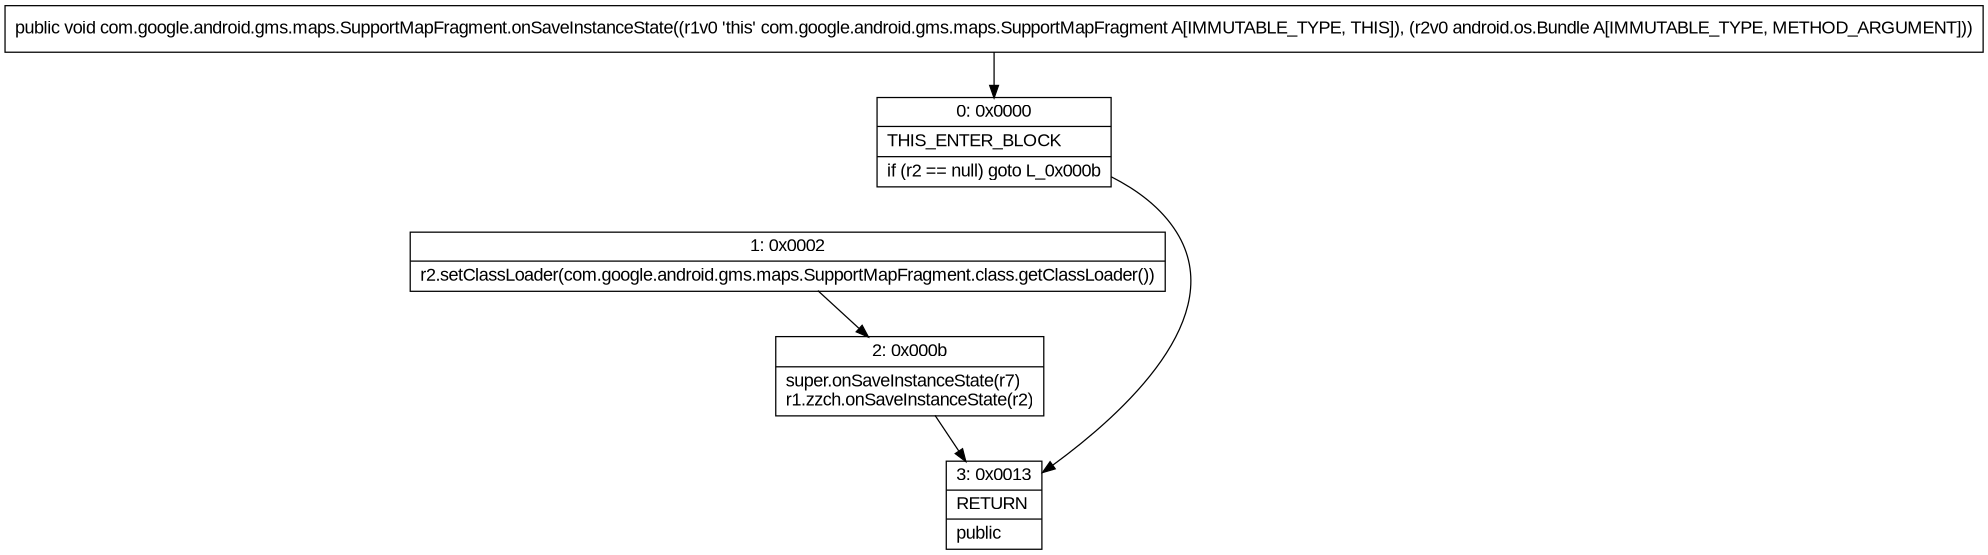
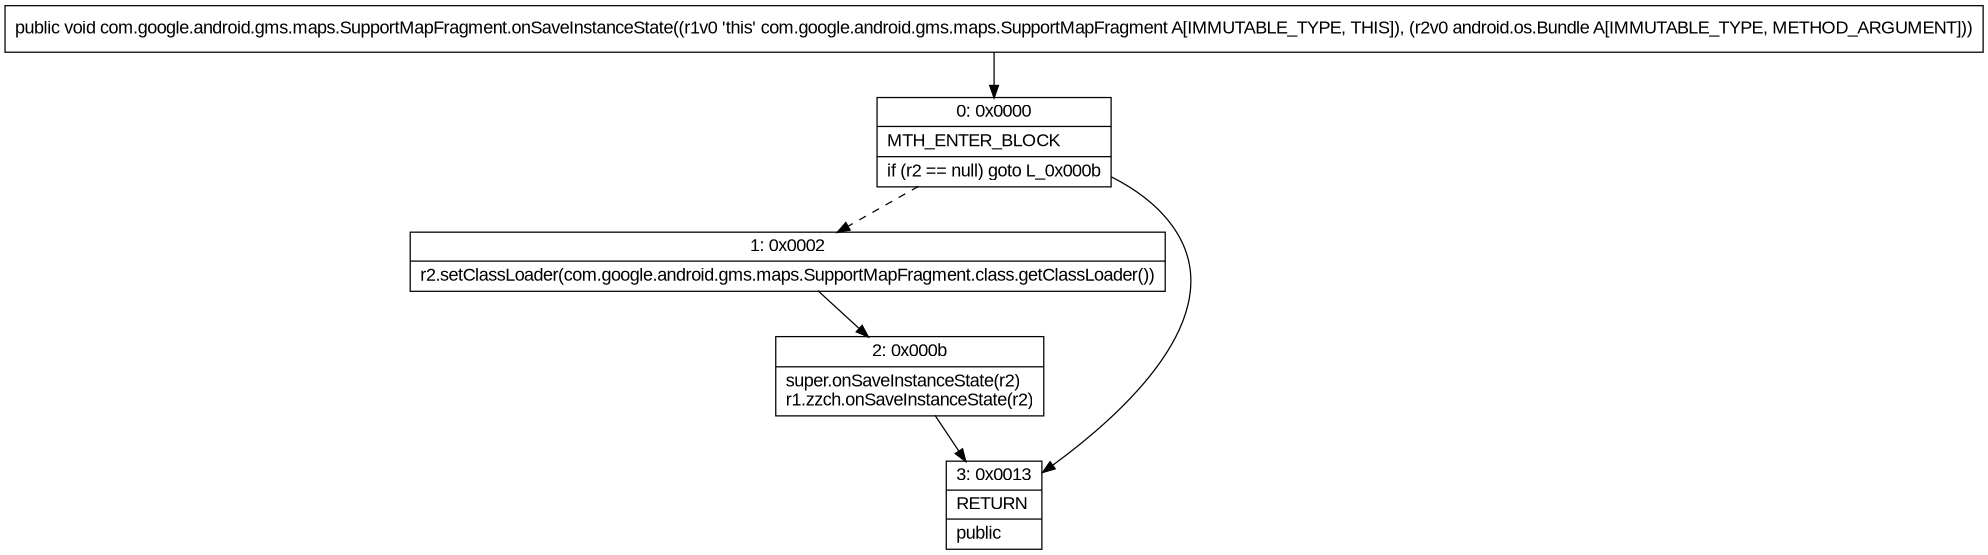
node "0: 0x0000": text "THIS_ENTER_BLOCK" -> "MTH_ENTER_BLOCK"
edge "0: 0x0000" -> "1: 0x0002": added
node "2: 0x000b": text "super.onSaveInstanceState(r7)" -> "super.onSaveInstanceState(r2)"
